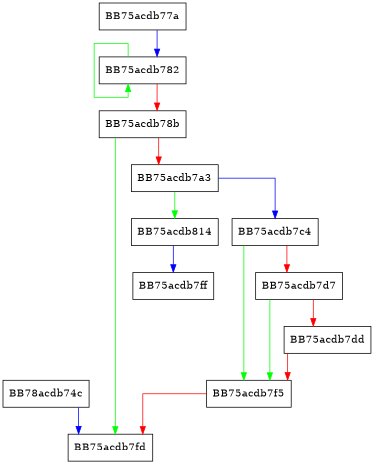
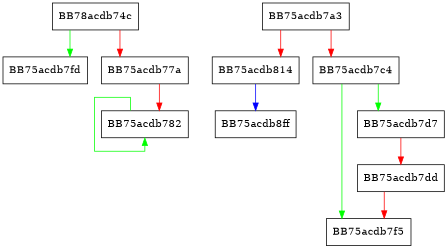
edge "BB78acdb74c" -> "BB75acdb77a": added
edge "BB75acdb77a" -> "BB75acdb782": color blue -> red
node "BB75acdb78b": removed
edge "BB75acdb7a3" -> "BB75acdb7c4": color blue -> red
edge "BB75acdb7a3" -> "BB75acdb814": color green -> red
edge "BB75acdb7c4" -> "BB75acdb7d7": color red -> green
node "BB75acdb7ff": label "BB75acdb7ff" -> "BB75acdb8ff"
edge "BB75acdb7d7" -> "BB75acdb7f5": removed
edge "BB75acdb7f5" -> "BB75acdb7fd": removed
edge "BB78acdb74c" -> "BB75acdb7fd": color blue -> green
